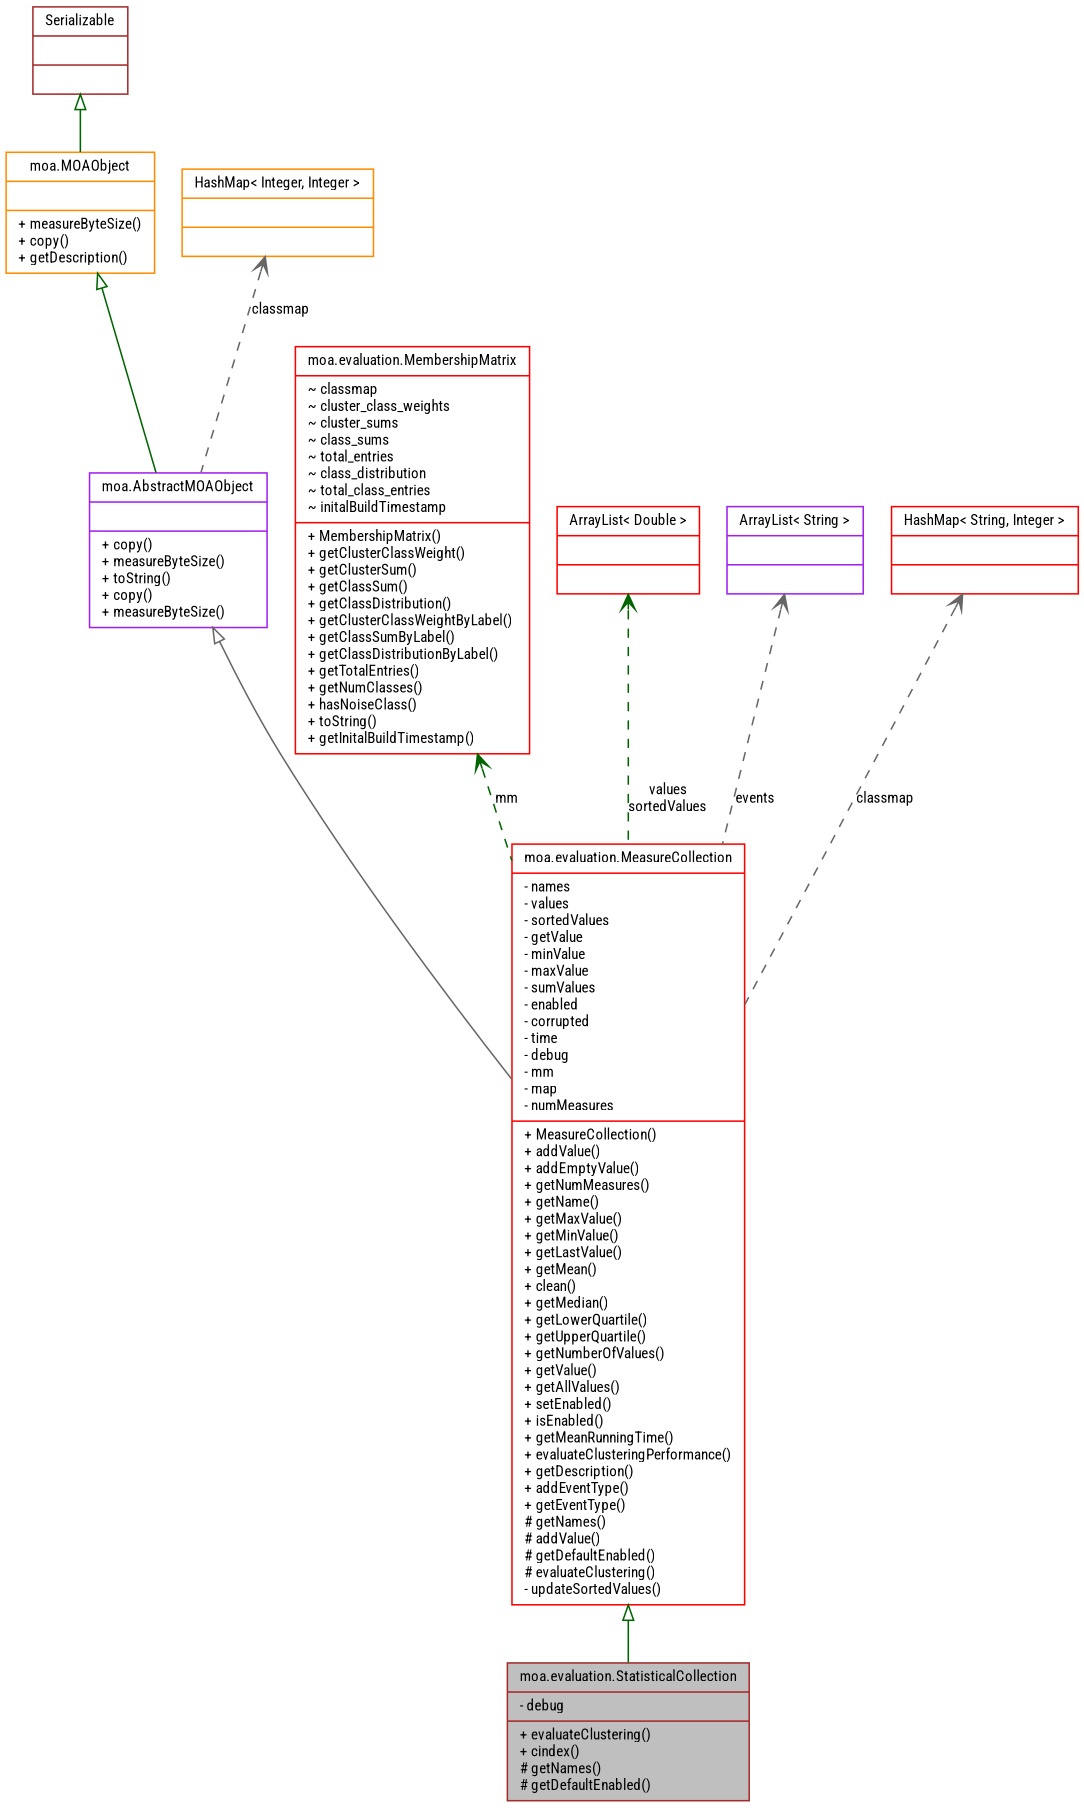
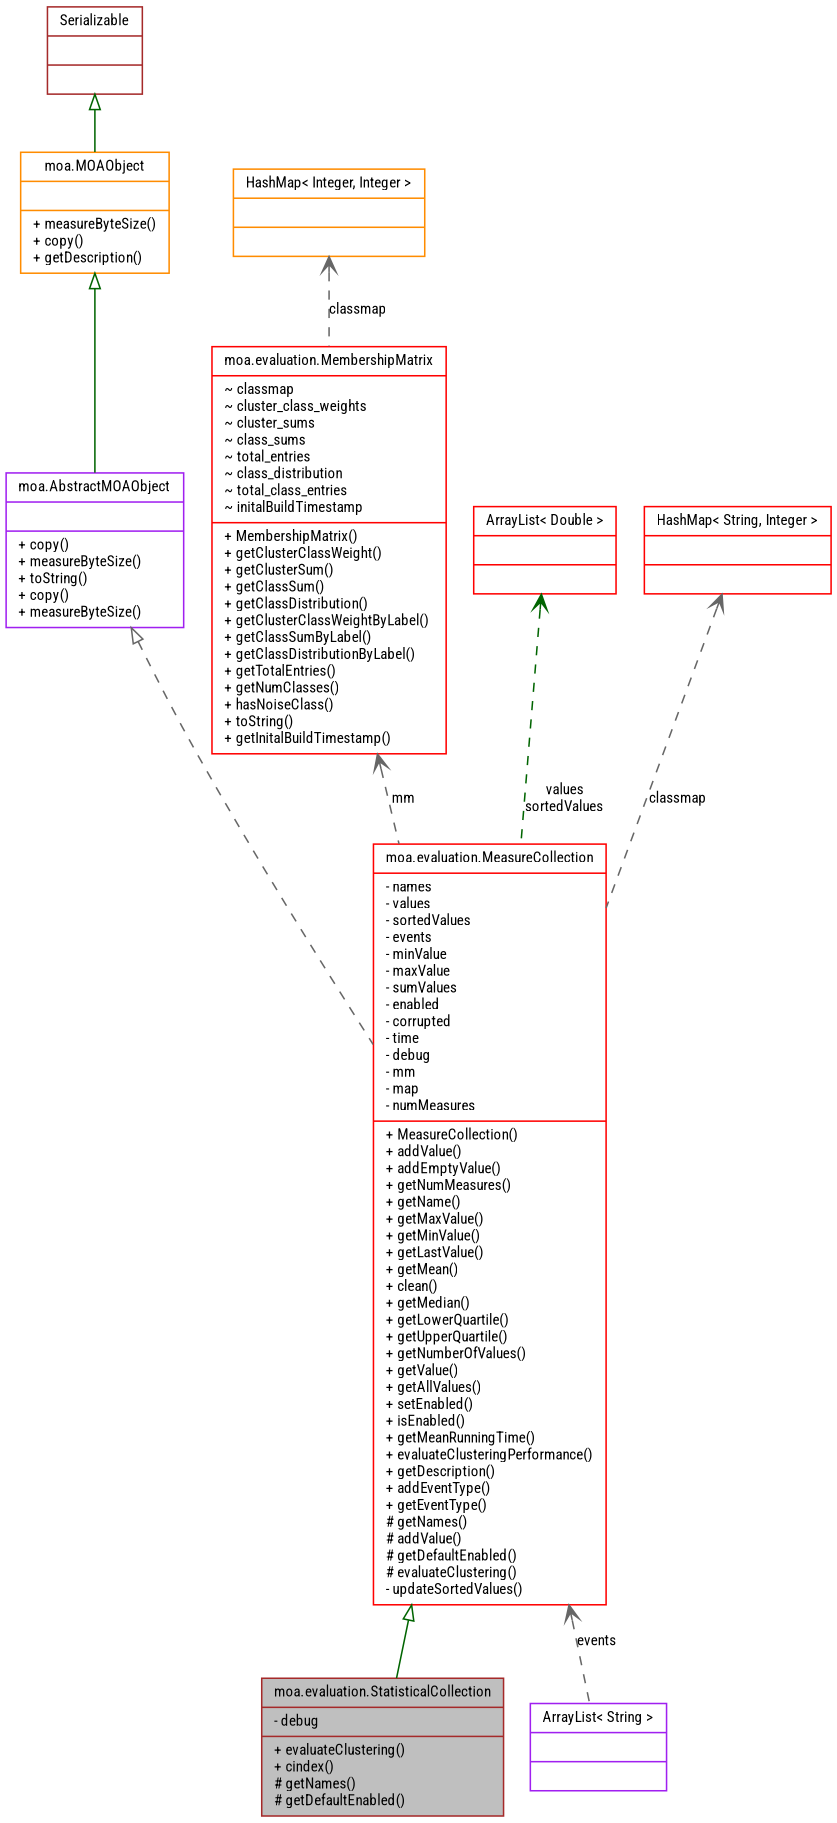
edge "moa.AbstractMOAObject" -> "HashMap< Integer, Integer >": now "moa.evaluation.MembershipMatrix" -> "HashMap< Integer, Integer >"
edge "moa.evaluation.MeasureCollection" -> "ArrayList< String >": reversed
edge "moa.evaluation.MeasureCollection" -> "moa.evaluation.MembershipMatrix": color darkgreen -> gray40
edge "moa.evaluation.MeasureCollection" -> "moa.AbstractMOAObject": style solid -> dashed
node "moa.evaluation.MeasureCollection": text "- getValue" -> "- events"
